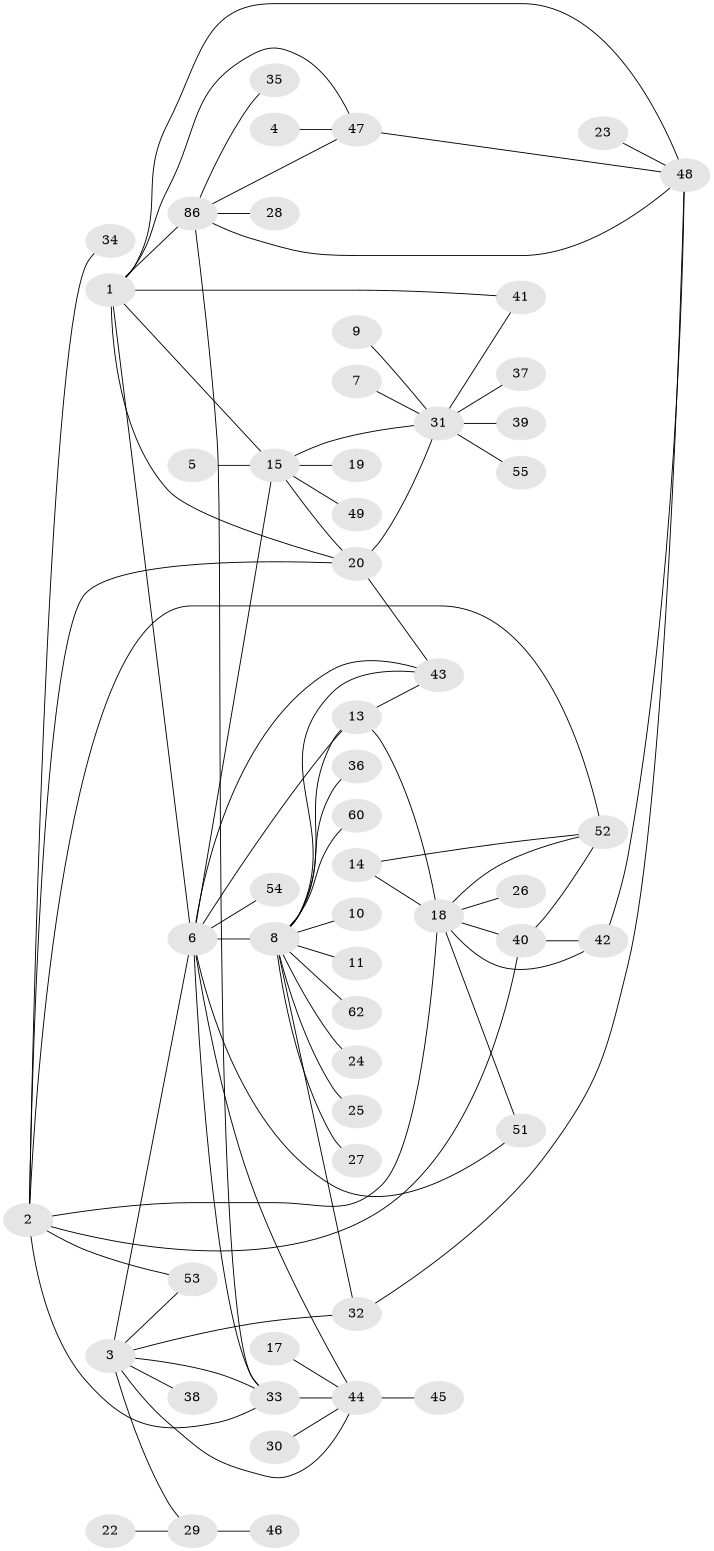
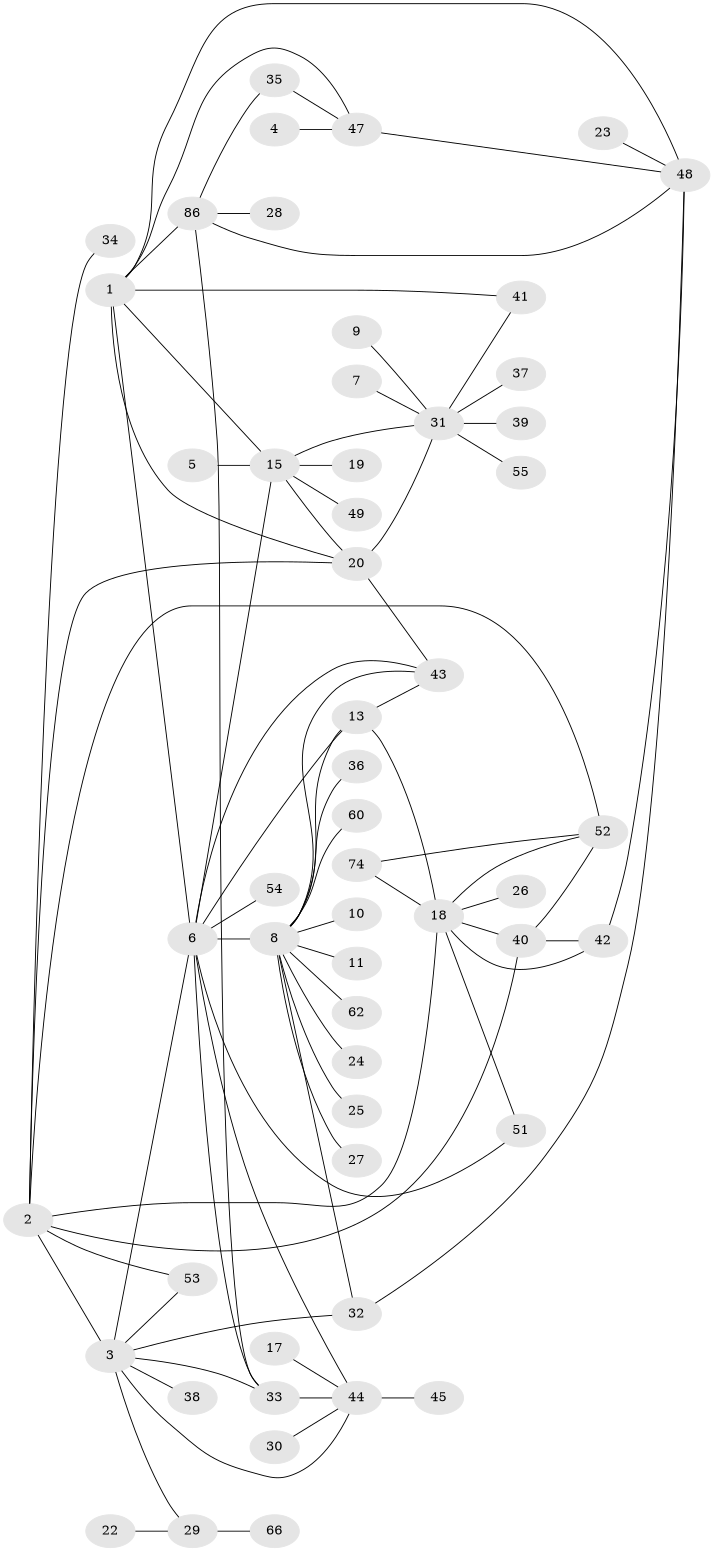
edge "47" -- "86": now "47" -- "35"
node "14": label "14" -> "74"
edge "2" -- "33": now "2" -- "3"
node "46": label "46" -> "66"
